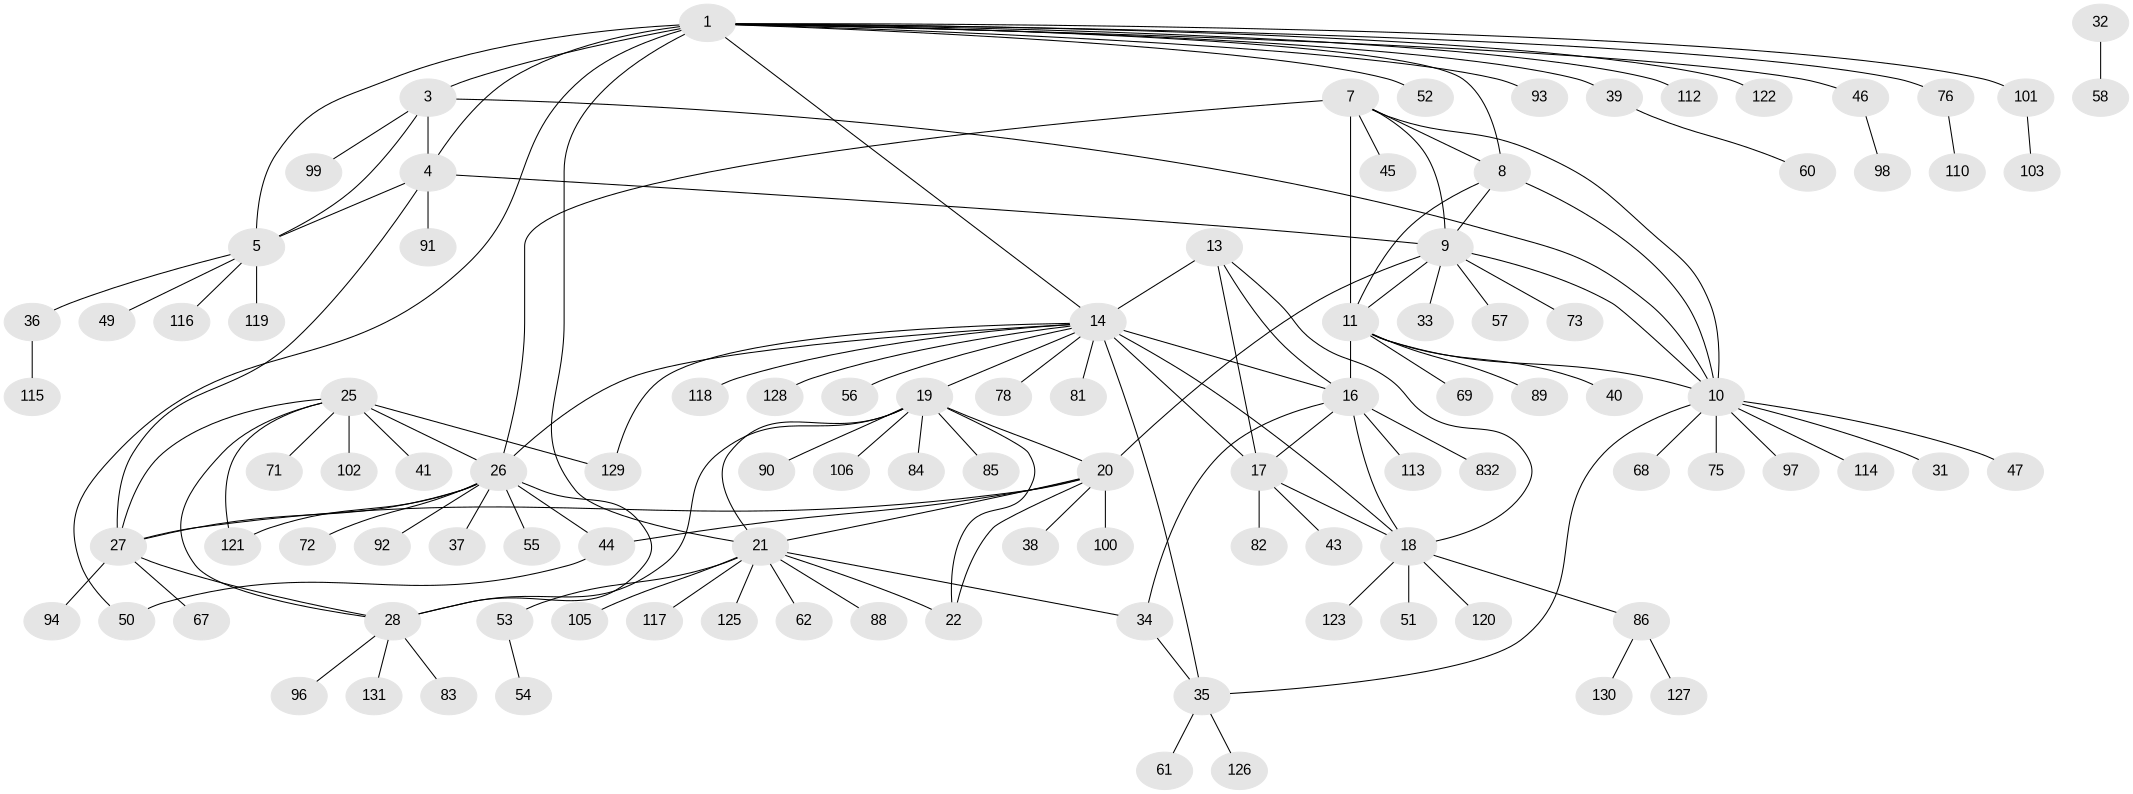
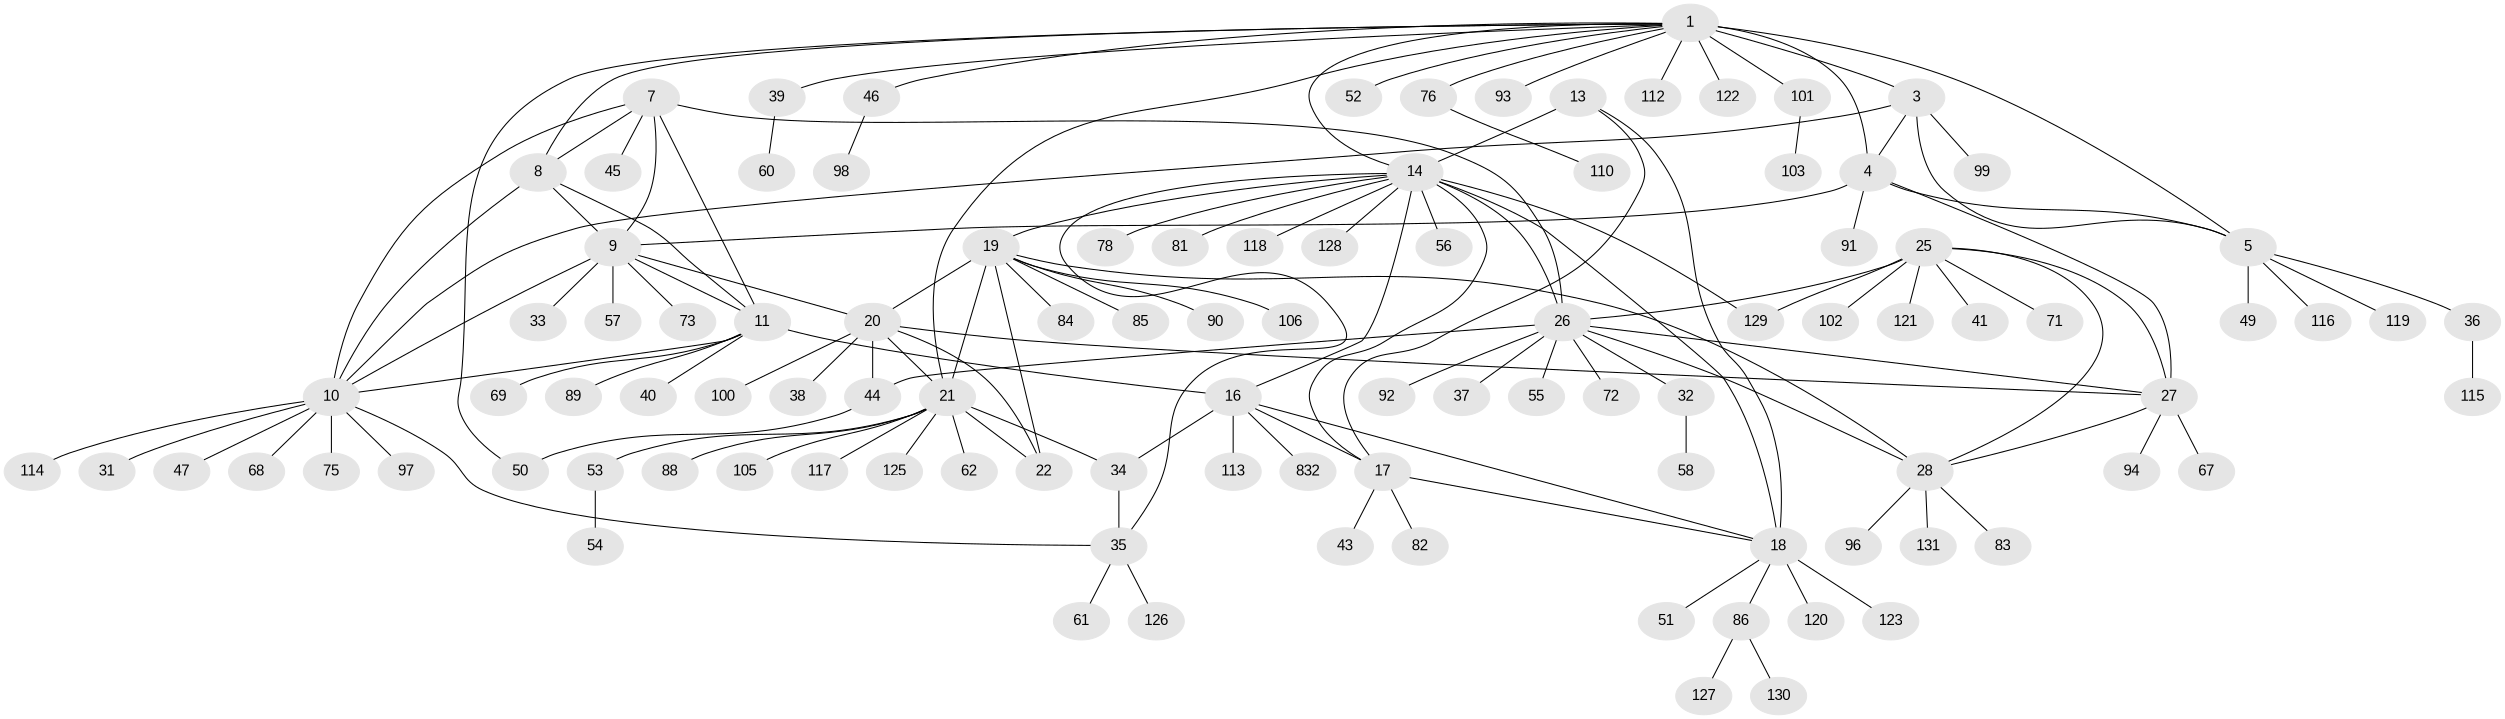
edge "13" -- "16": removed
edge "26" -- "121": now "26" -- "32"
